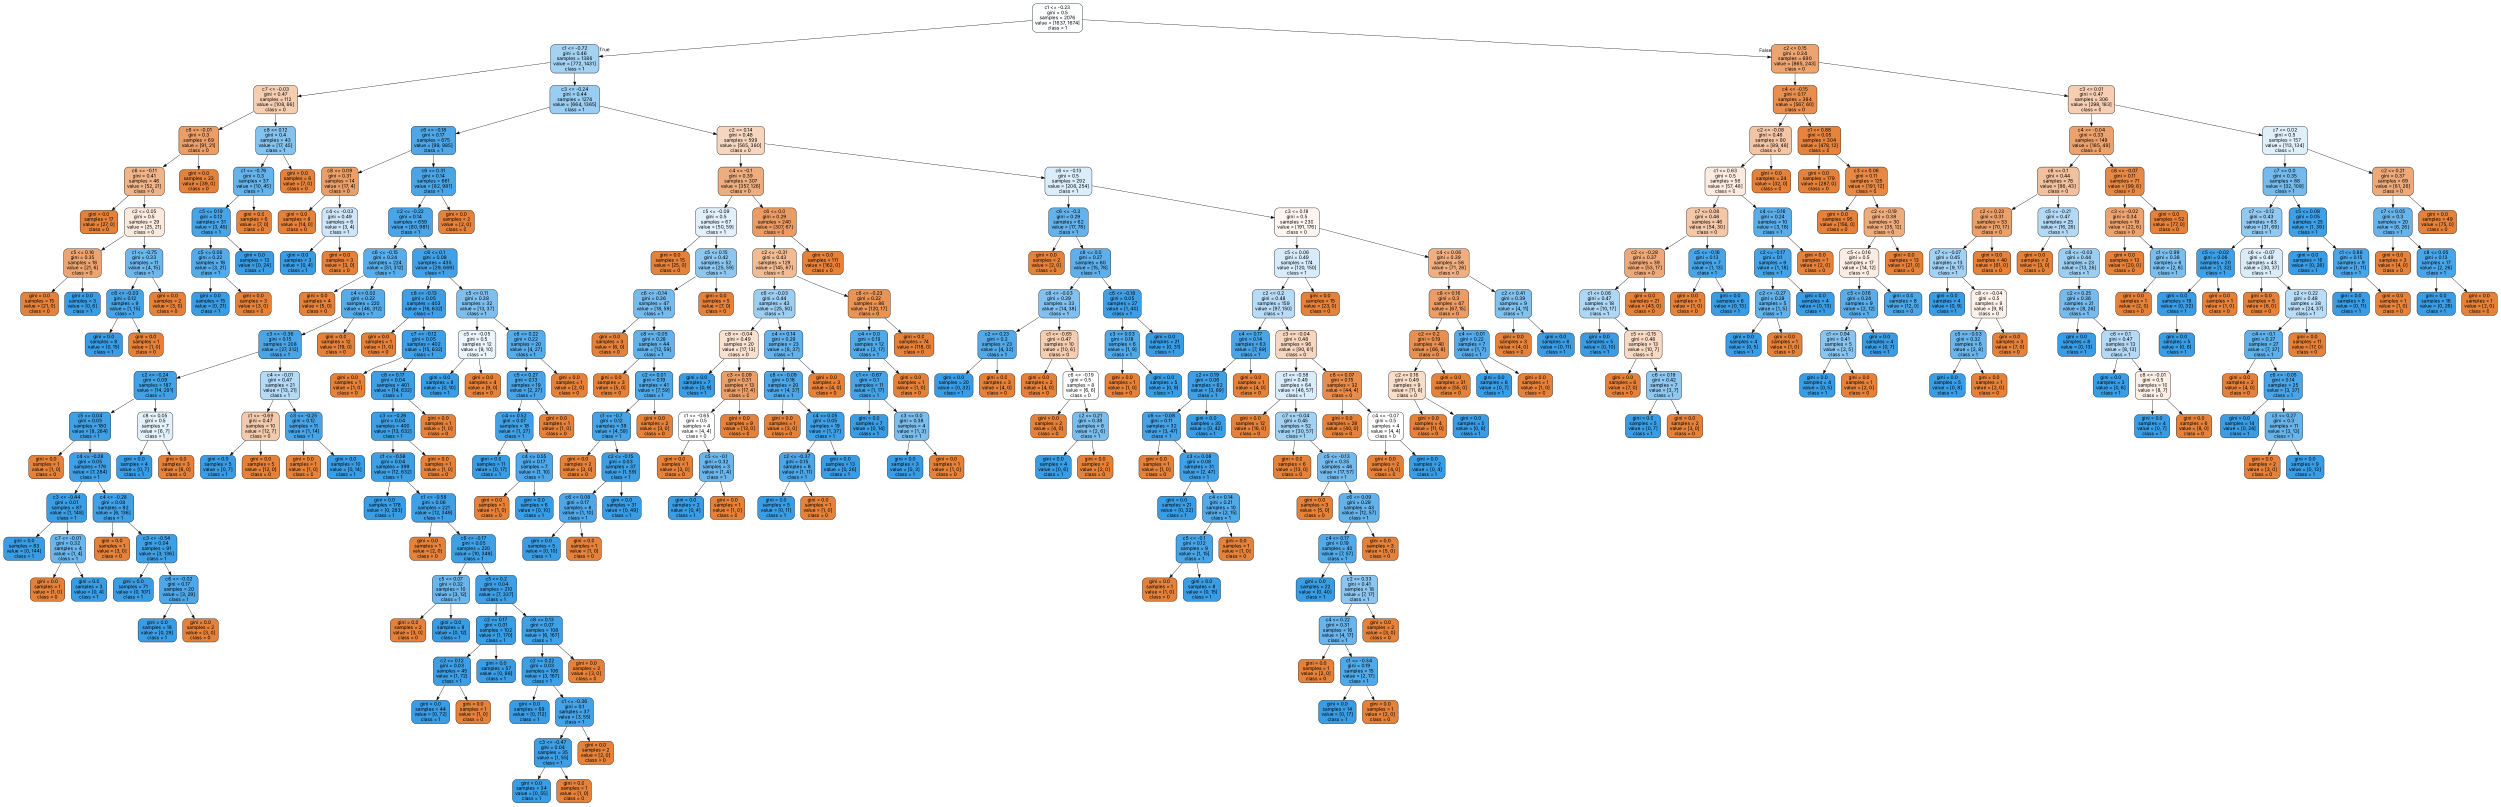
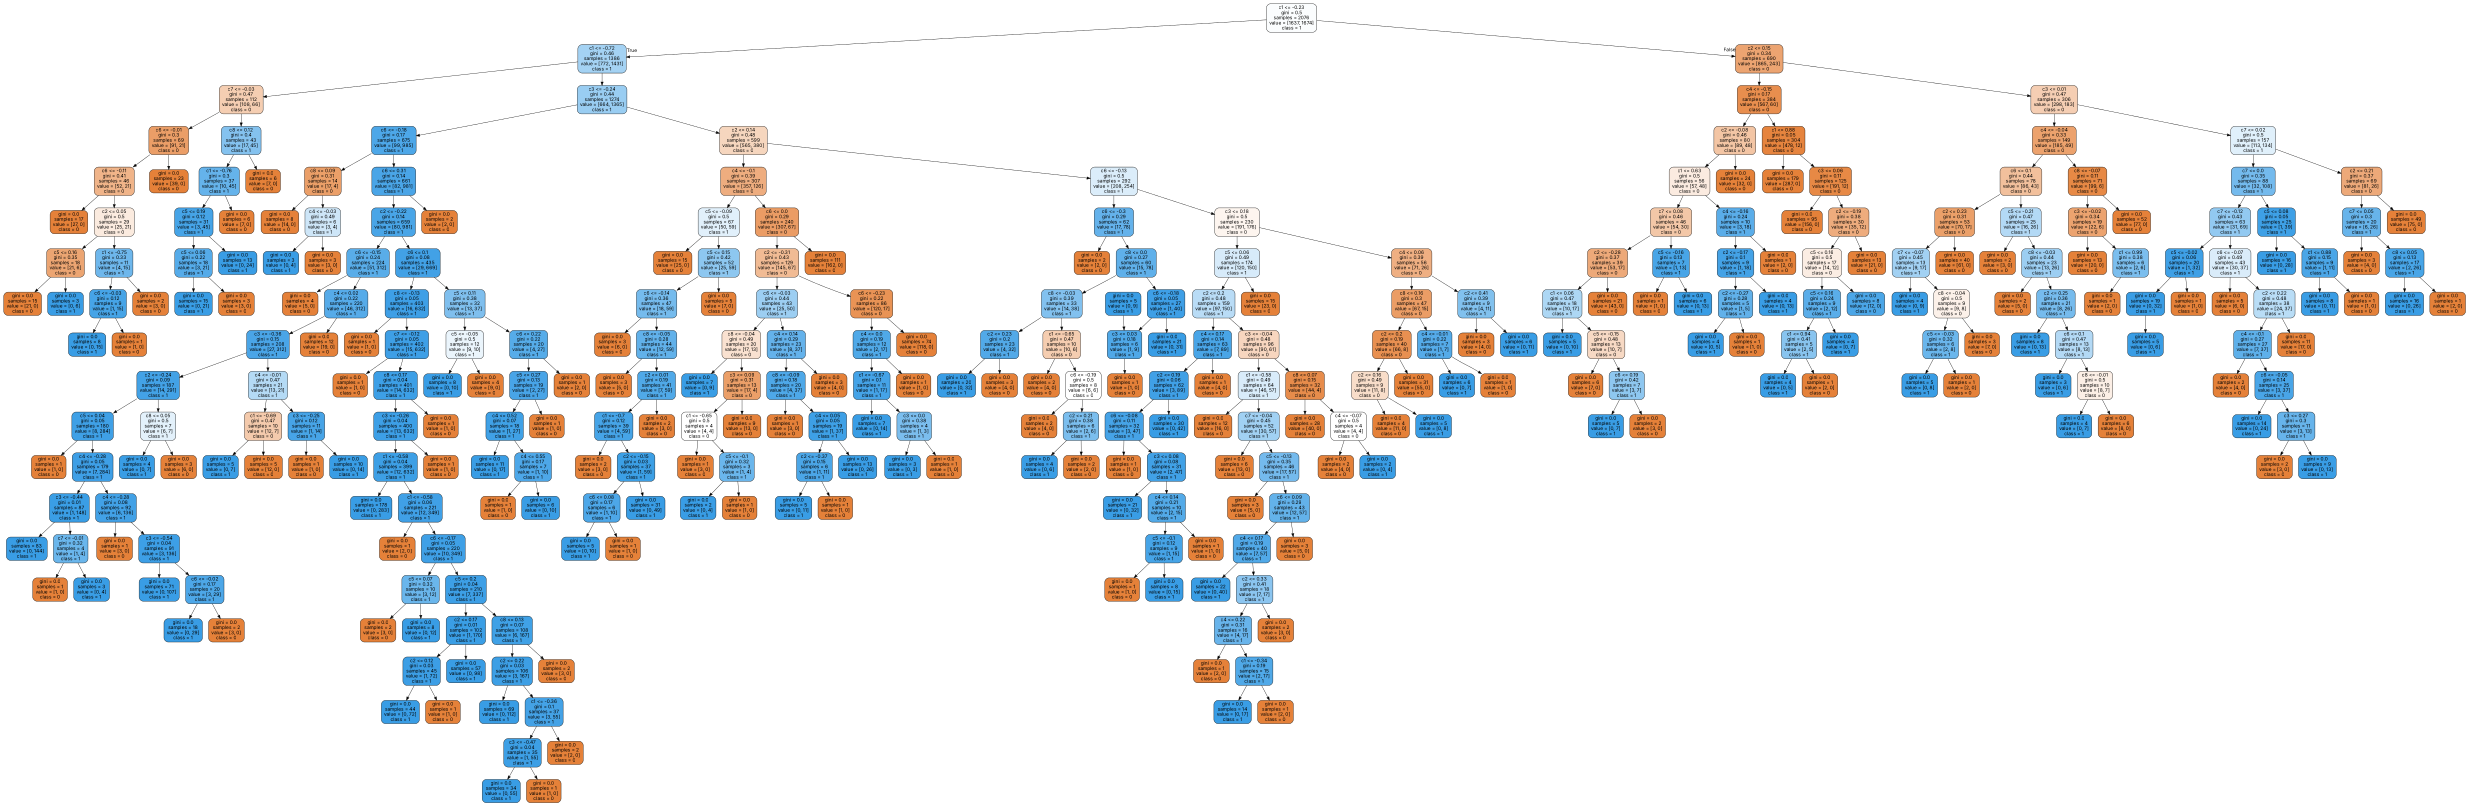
node "gini = 0.0 samples = 2 value = [5, 0] class = 0": added
edge "c3 <= 0.03 gini = 0.18 samples = 6 value = [1, 9] class = 1" -> "gini = 0.0 samples = 5 value = [0, 9] class = 1": reversed
